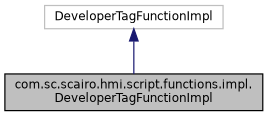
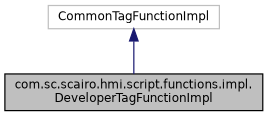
node "DeveloperTagFunctionImpl": label "DeveloperTagFunctionImpl" -> "CommonTagFunctionImpl"
